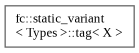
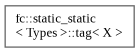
node "fc::static_variant < Types >::tag< X >": label "fc::static_variant < Types >::tag< X >" -> "fc::static_static < Types >::tag< X >"
